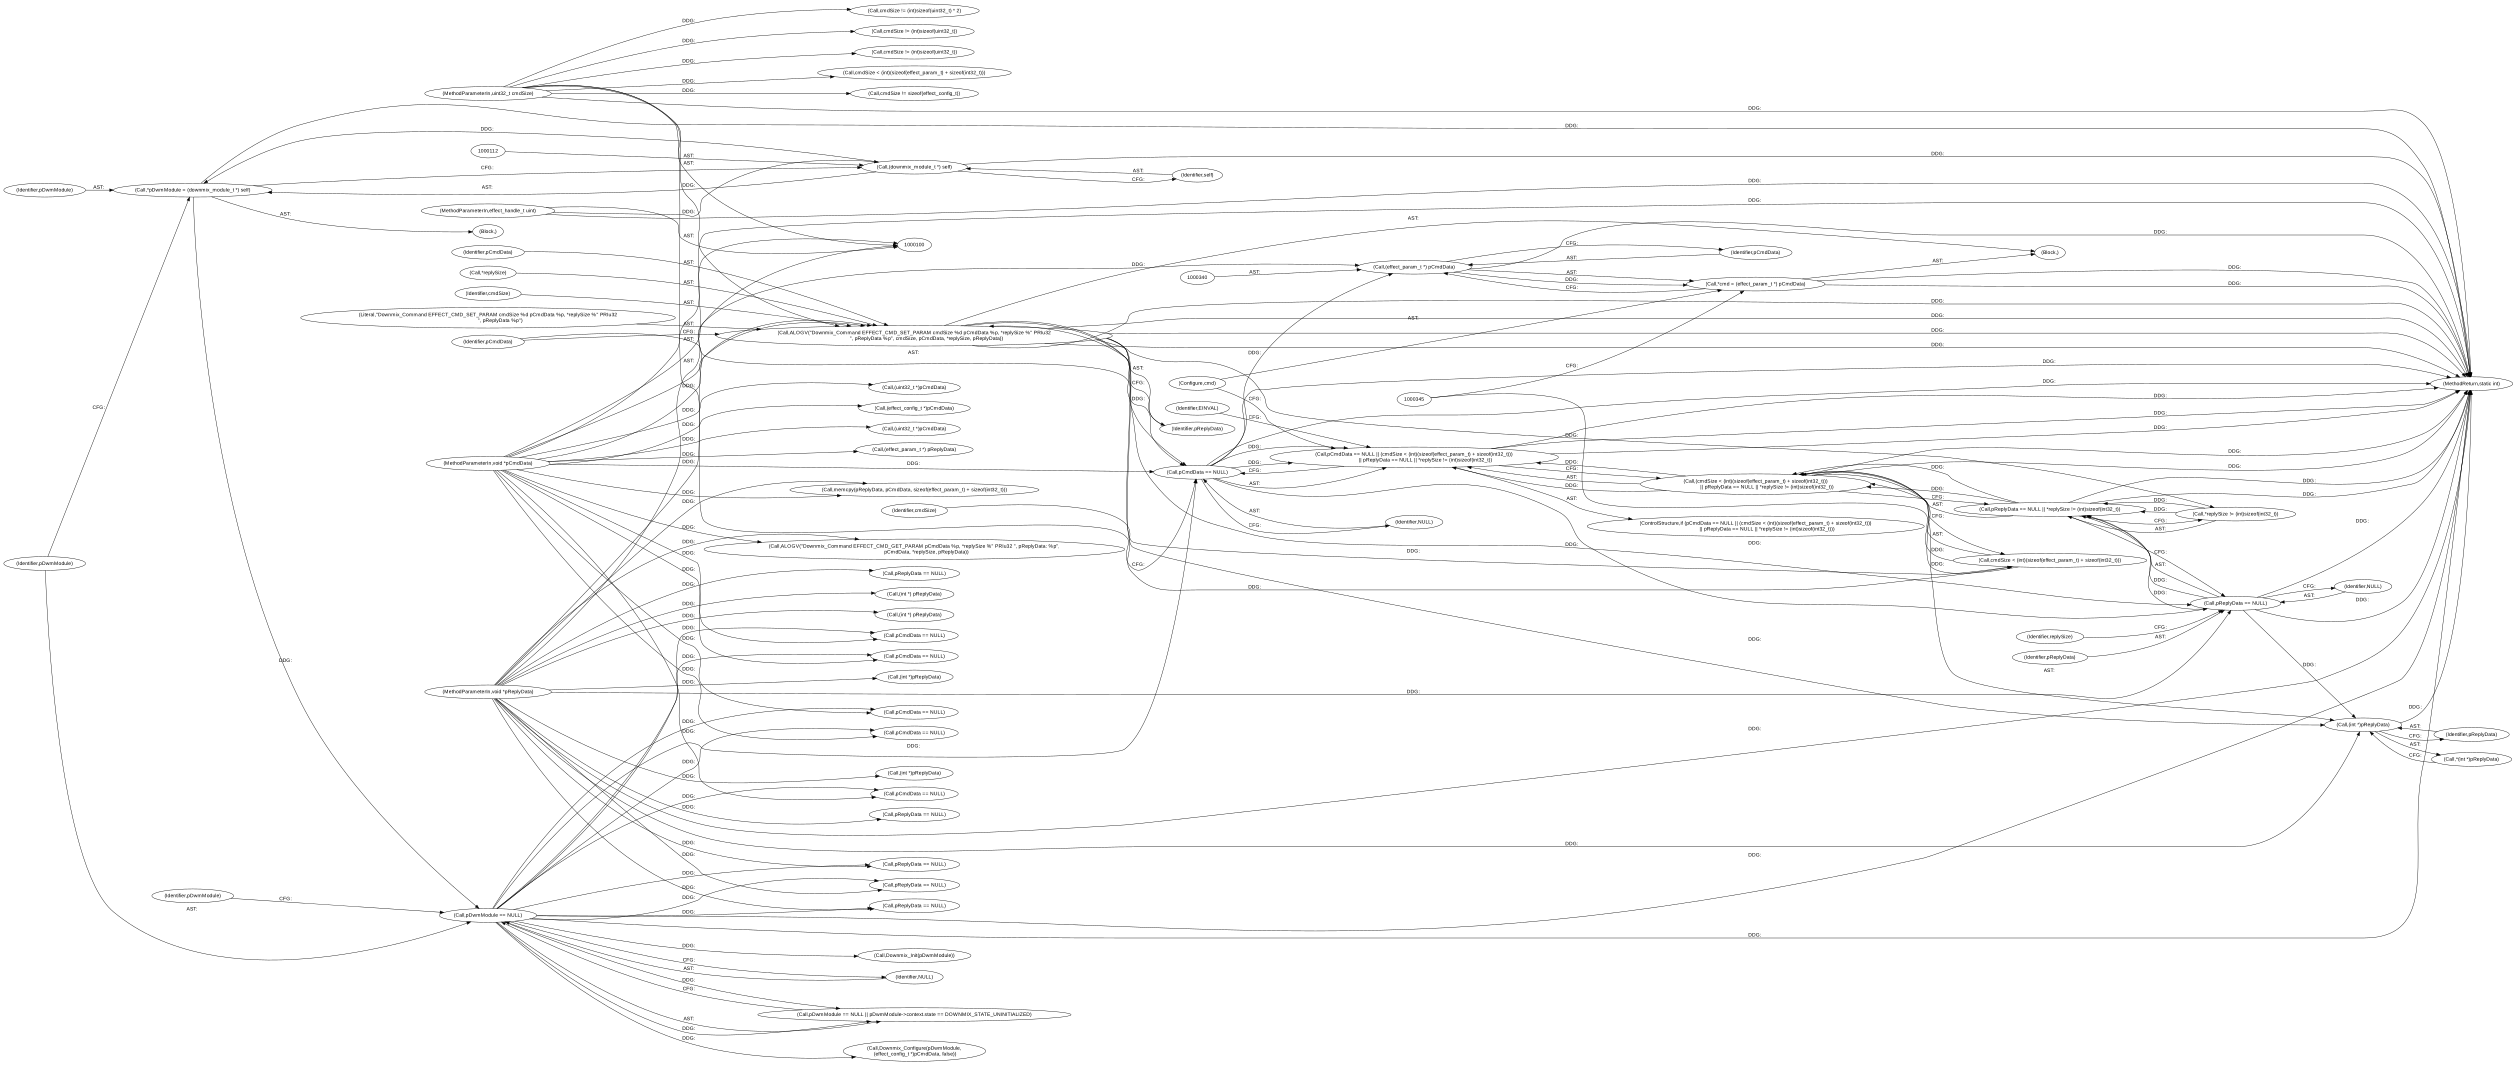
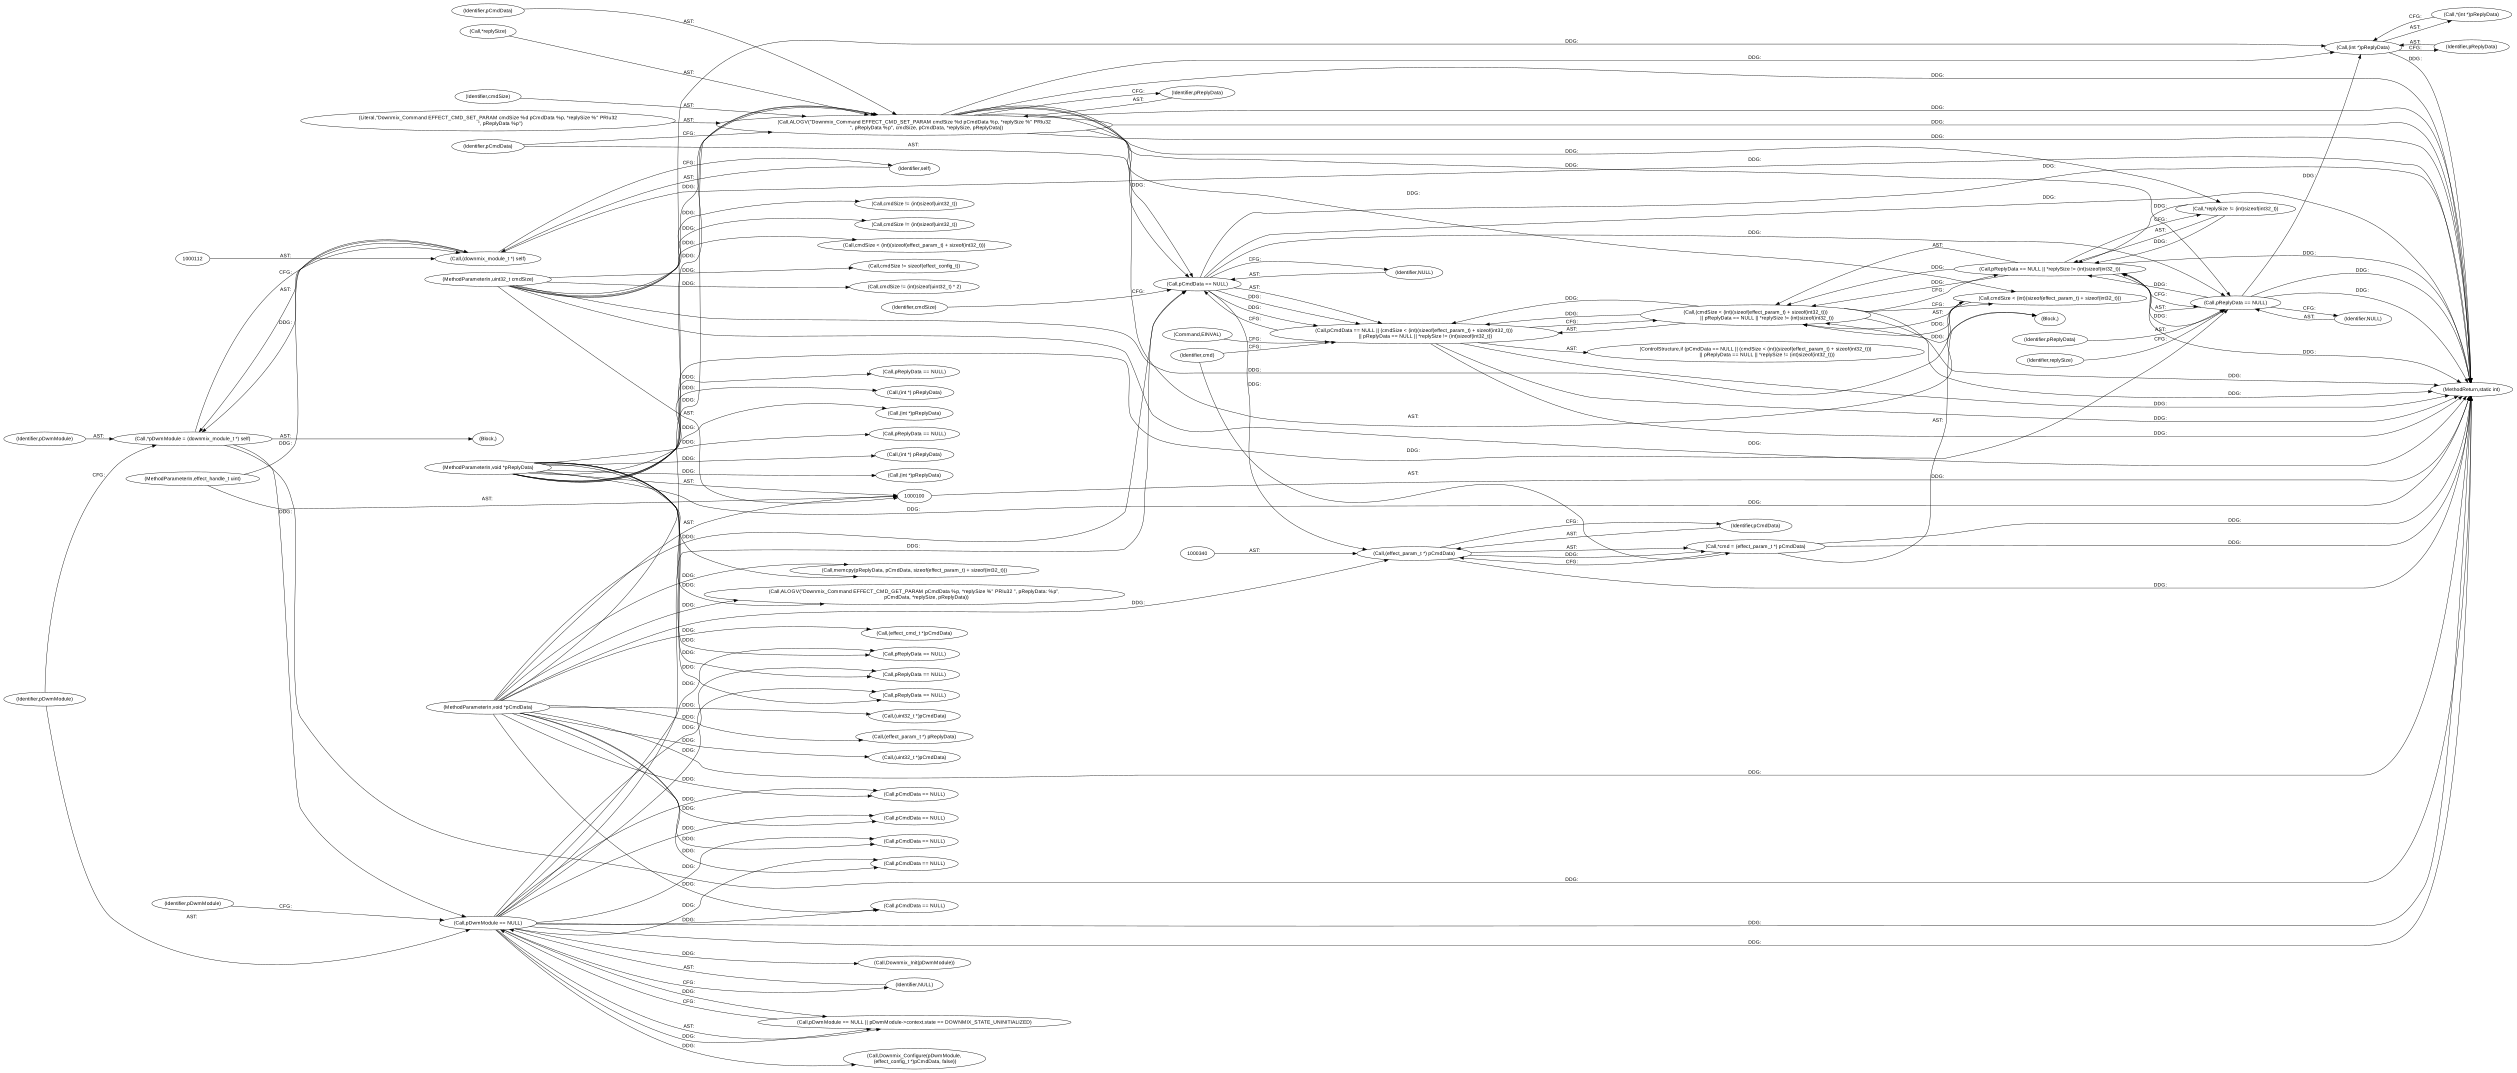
edge "(MethodParameterIn,effect_handle_t uint)" -> "(MethodReturn,static int)": now "1000100" -> "(MethodReturn,static int)"
node "(Configure,cmd)": label "(Configure,cmd)" -> "(Identifier,cmd)"
node "1000345": removed
node "(Call,(effect_config_t *)pCmdData)": label "(Call,(effect_config_t *)pCmdData)" -> "(Call,(effect_cmd_t *)pCmdData)"
node "(Identifier,EINVAL)": label "(Identifier,EINVAL)" -> "(Command,EINVAL)"
